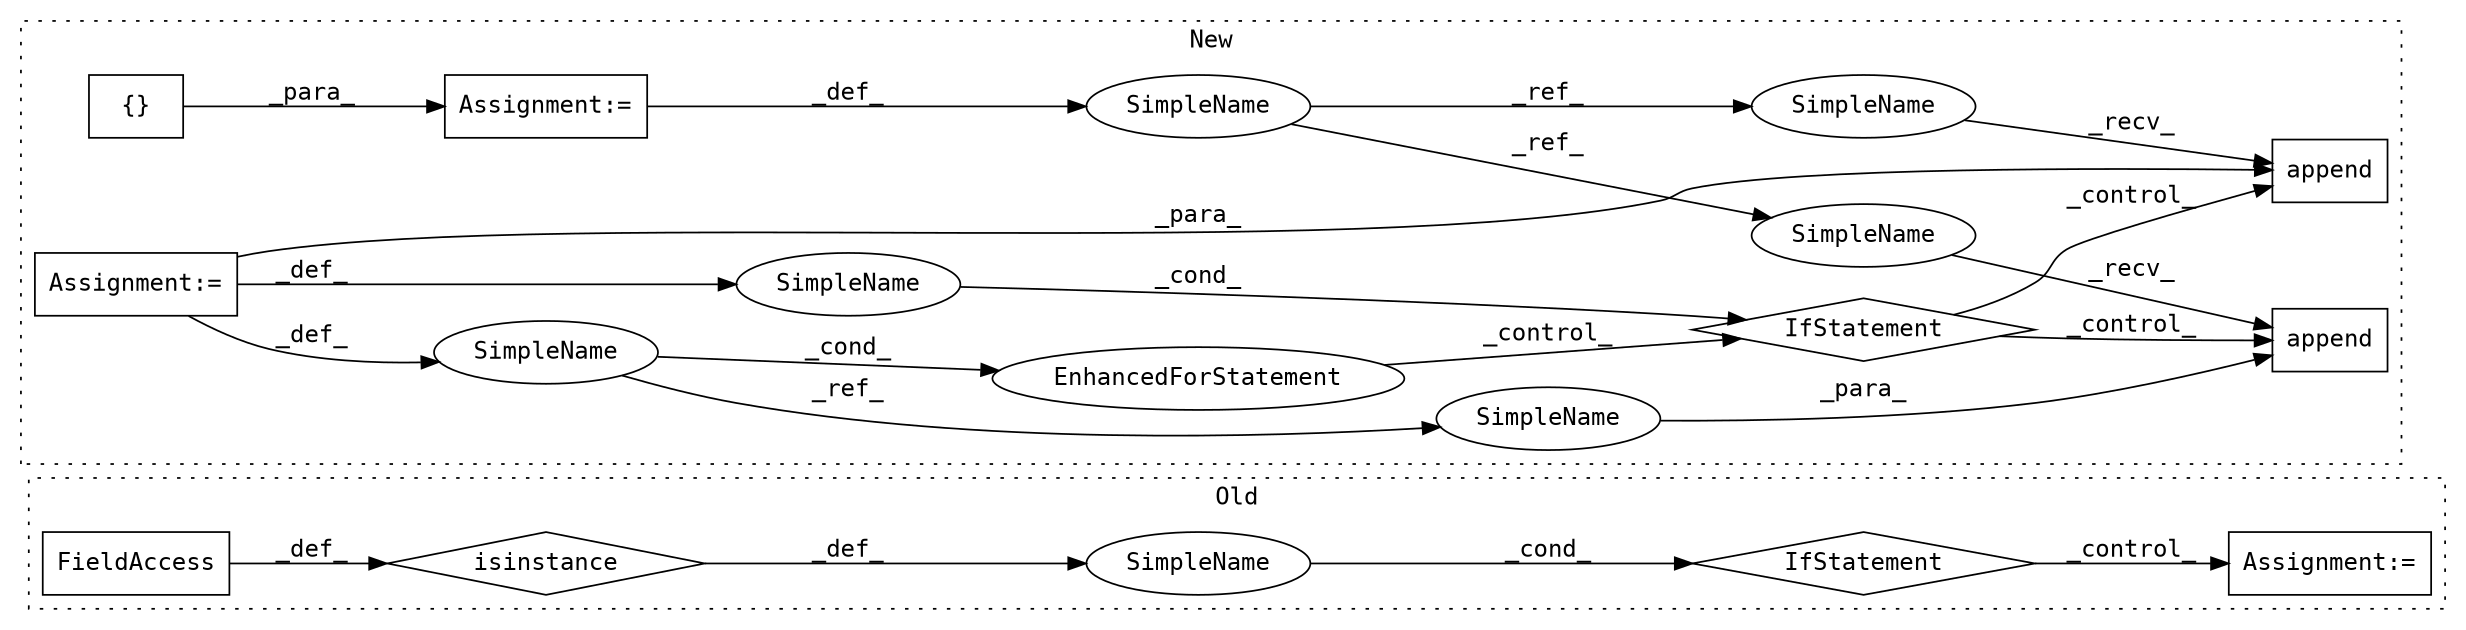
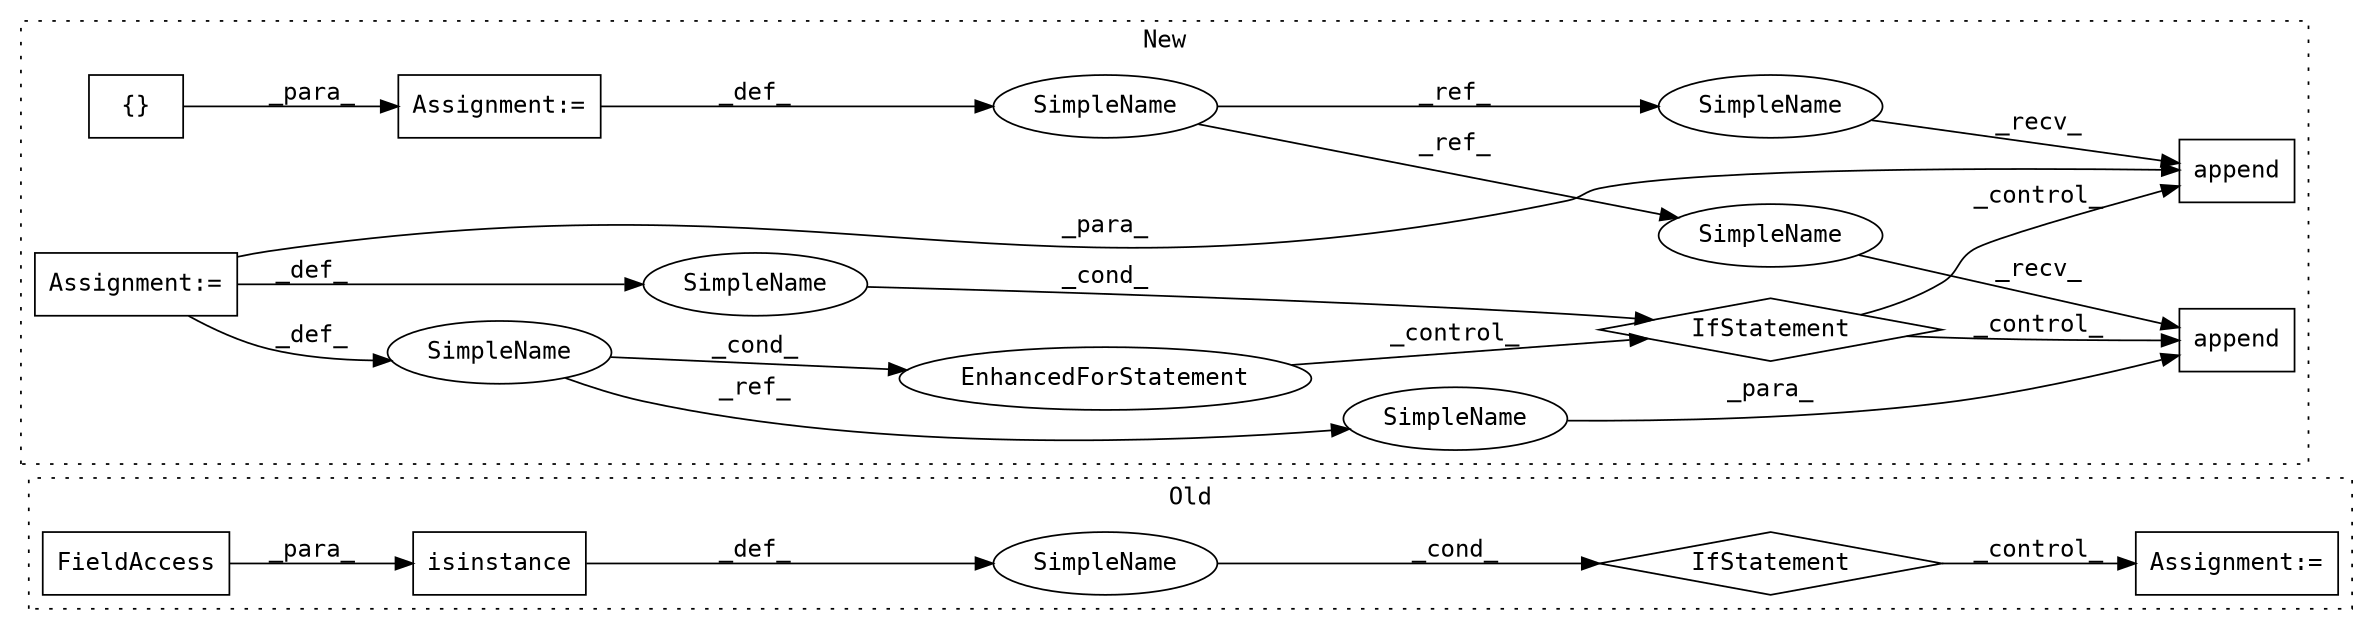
edge "FieldAccess" -> "isinstance": label "_def_" -> "_para_"
node "isinstance": shape diamond -> box
